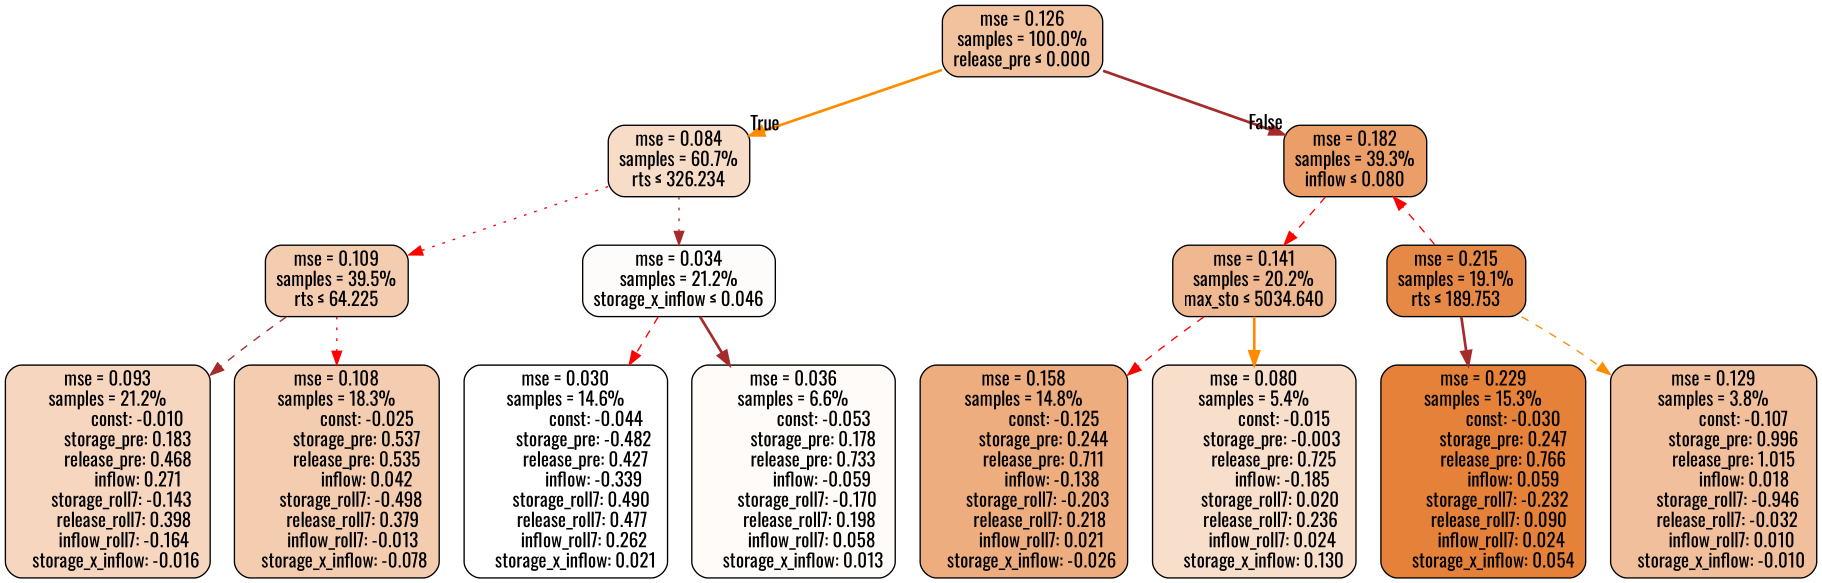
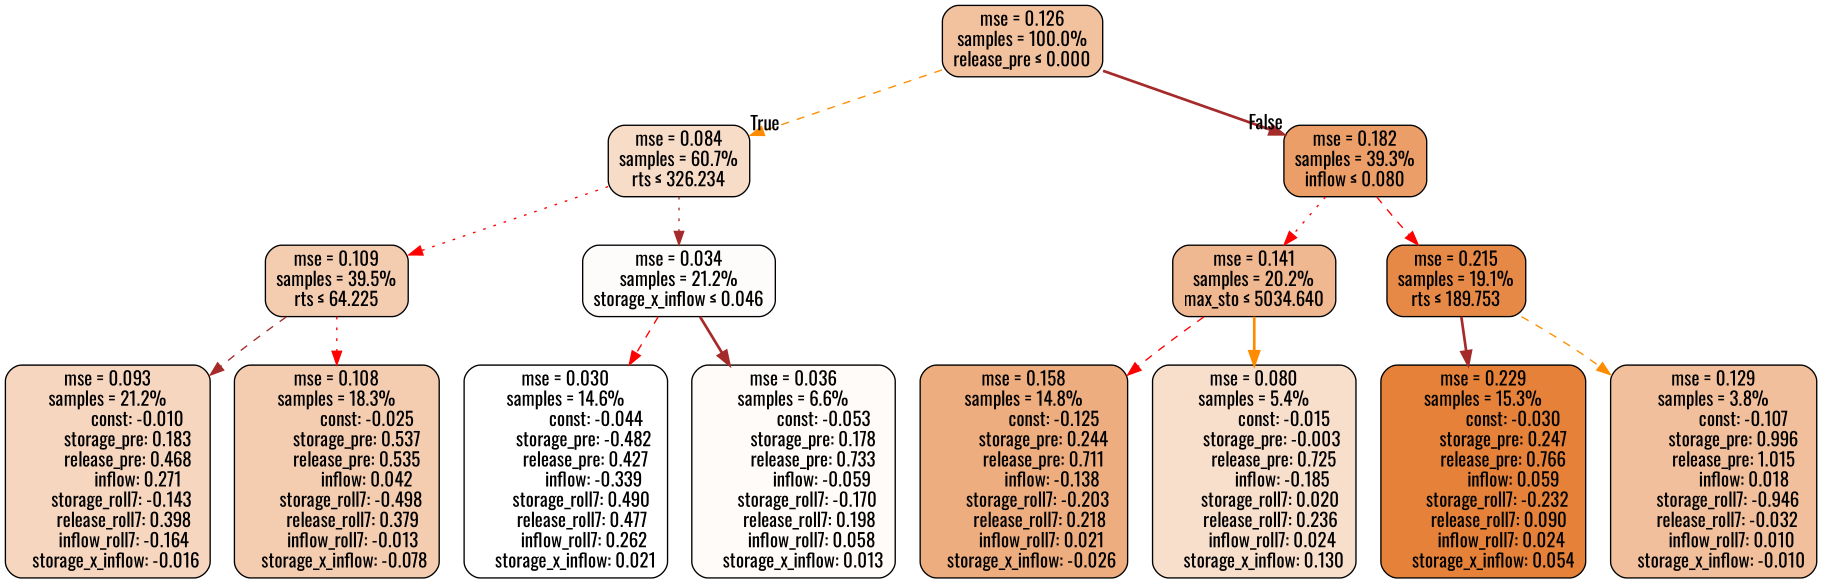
edge "mse = 0.126 samples = 100.0% release_pre ≤ 0.000" -> "mse = 0.084 samples = 60.7% rts ≤ 326.234": style bold -> dashed
edge "mse = 0.182 samples = 39.3% inflow ≤ 0.080" -> "mse = 0.141 samples = 20.2% max_sto ≤ 5034.640": style dashed -> dotted
edge "mse = 0.215 samples = 19.1% rts ≤ 189.753" -> "mse = 0.182 samples = 39.3% inflow ≤ 0.080": reversed
